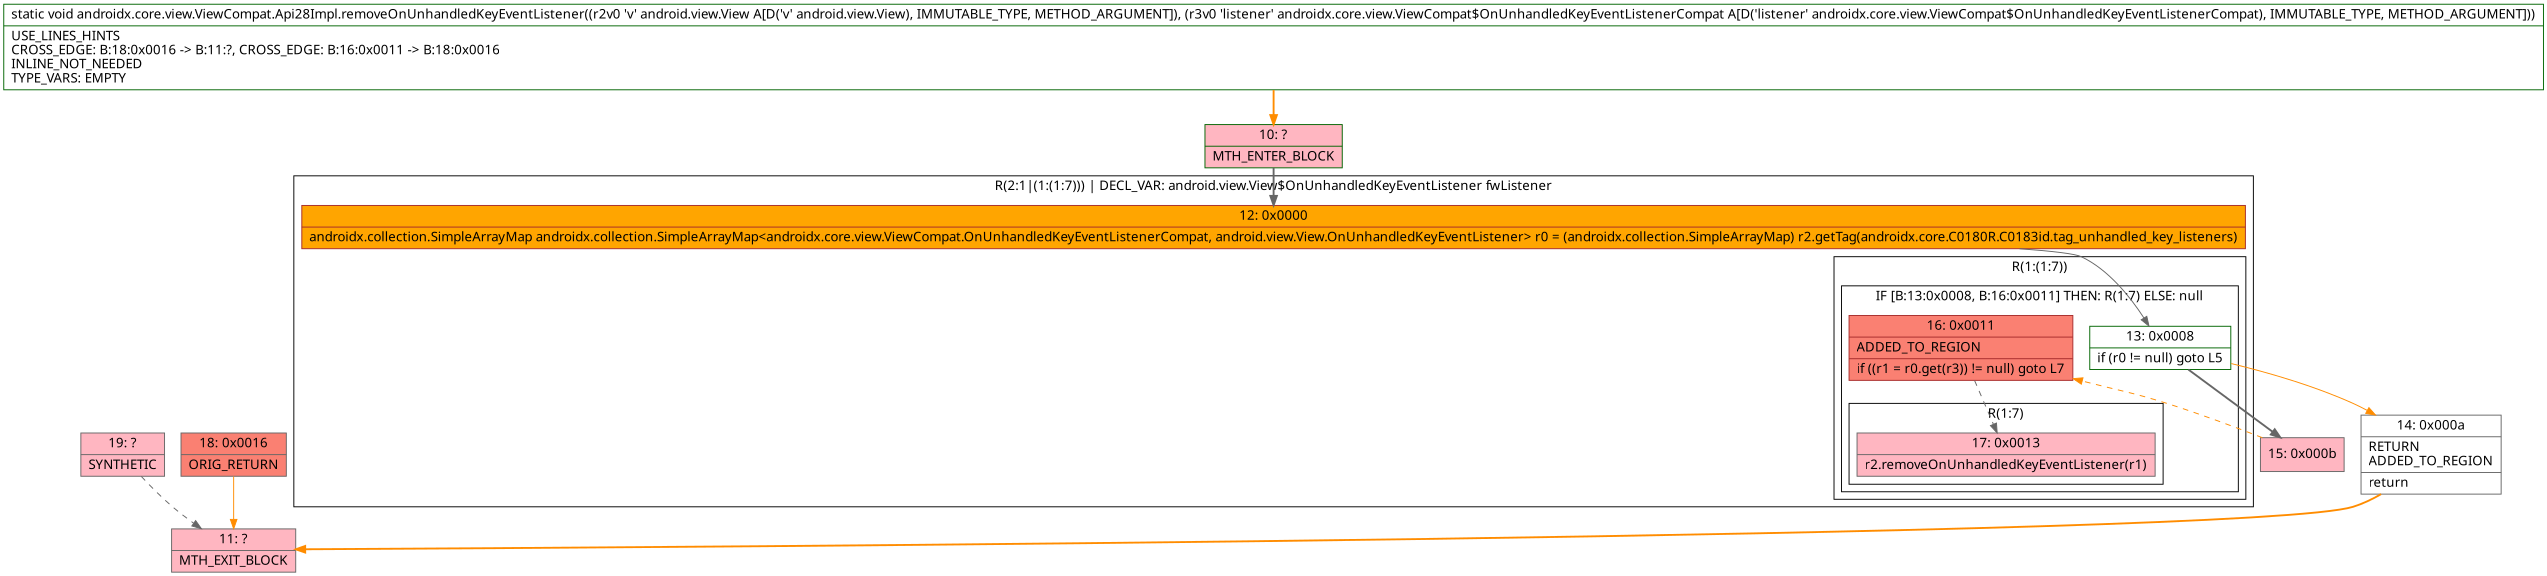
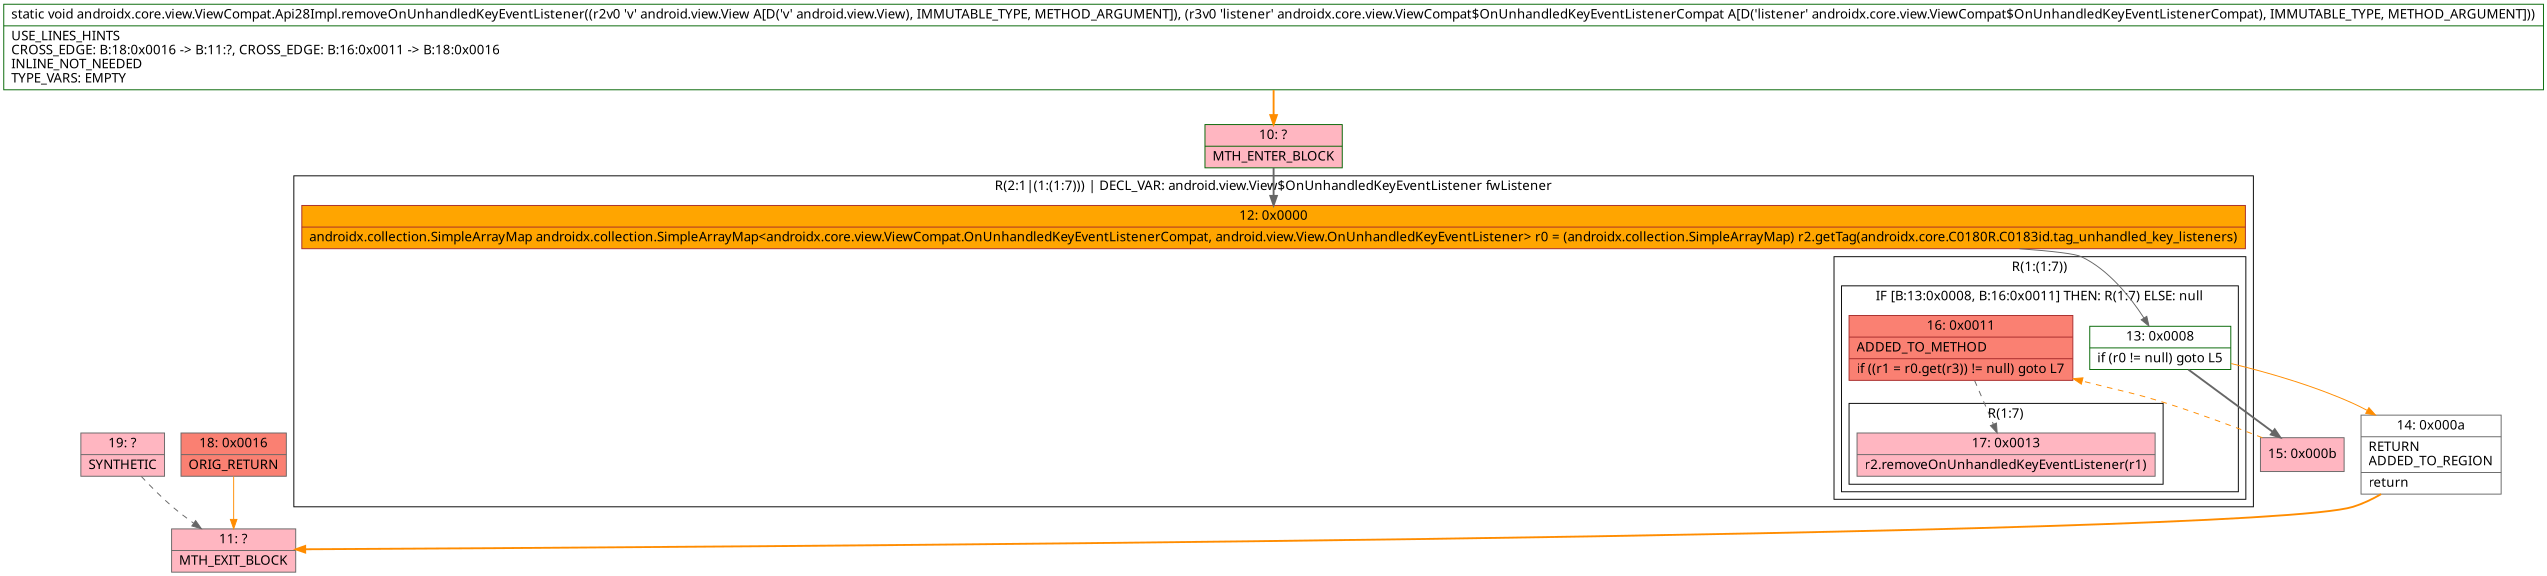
node "16: 0x0011": text "ADDED_TO_REGION" -> "ADDED_TO_METHOD"
